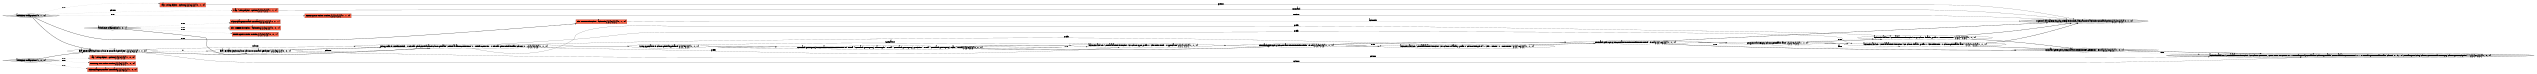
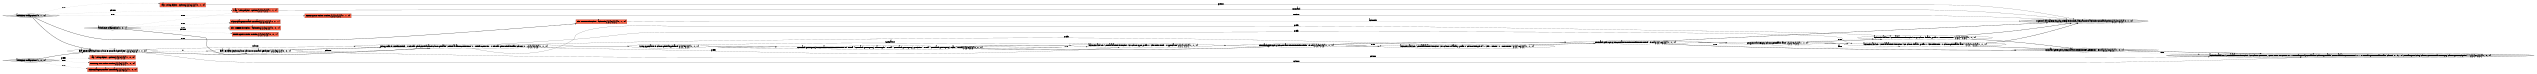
edge "addObjectModifyActions['0', '0', '1']" -> "Map<String,Object> options@@@2@@@['1', '1', '1']": added, label "true"
edge "addObjectModifyActions['0', '0', '1']" -> "DBRProgressMonitor monitor@@@2@@@['0', '0', '1']": label "true" -> "column"
edge "addObjectModifyActions['1', '0', '0']" -> "Map<String,Object> options@@@2@@@['1', '0', '0']": label "true" -> "prefix"
